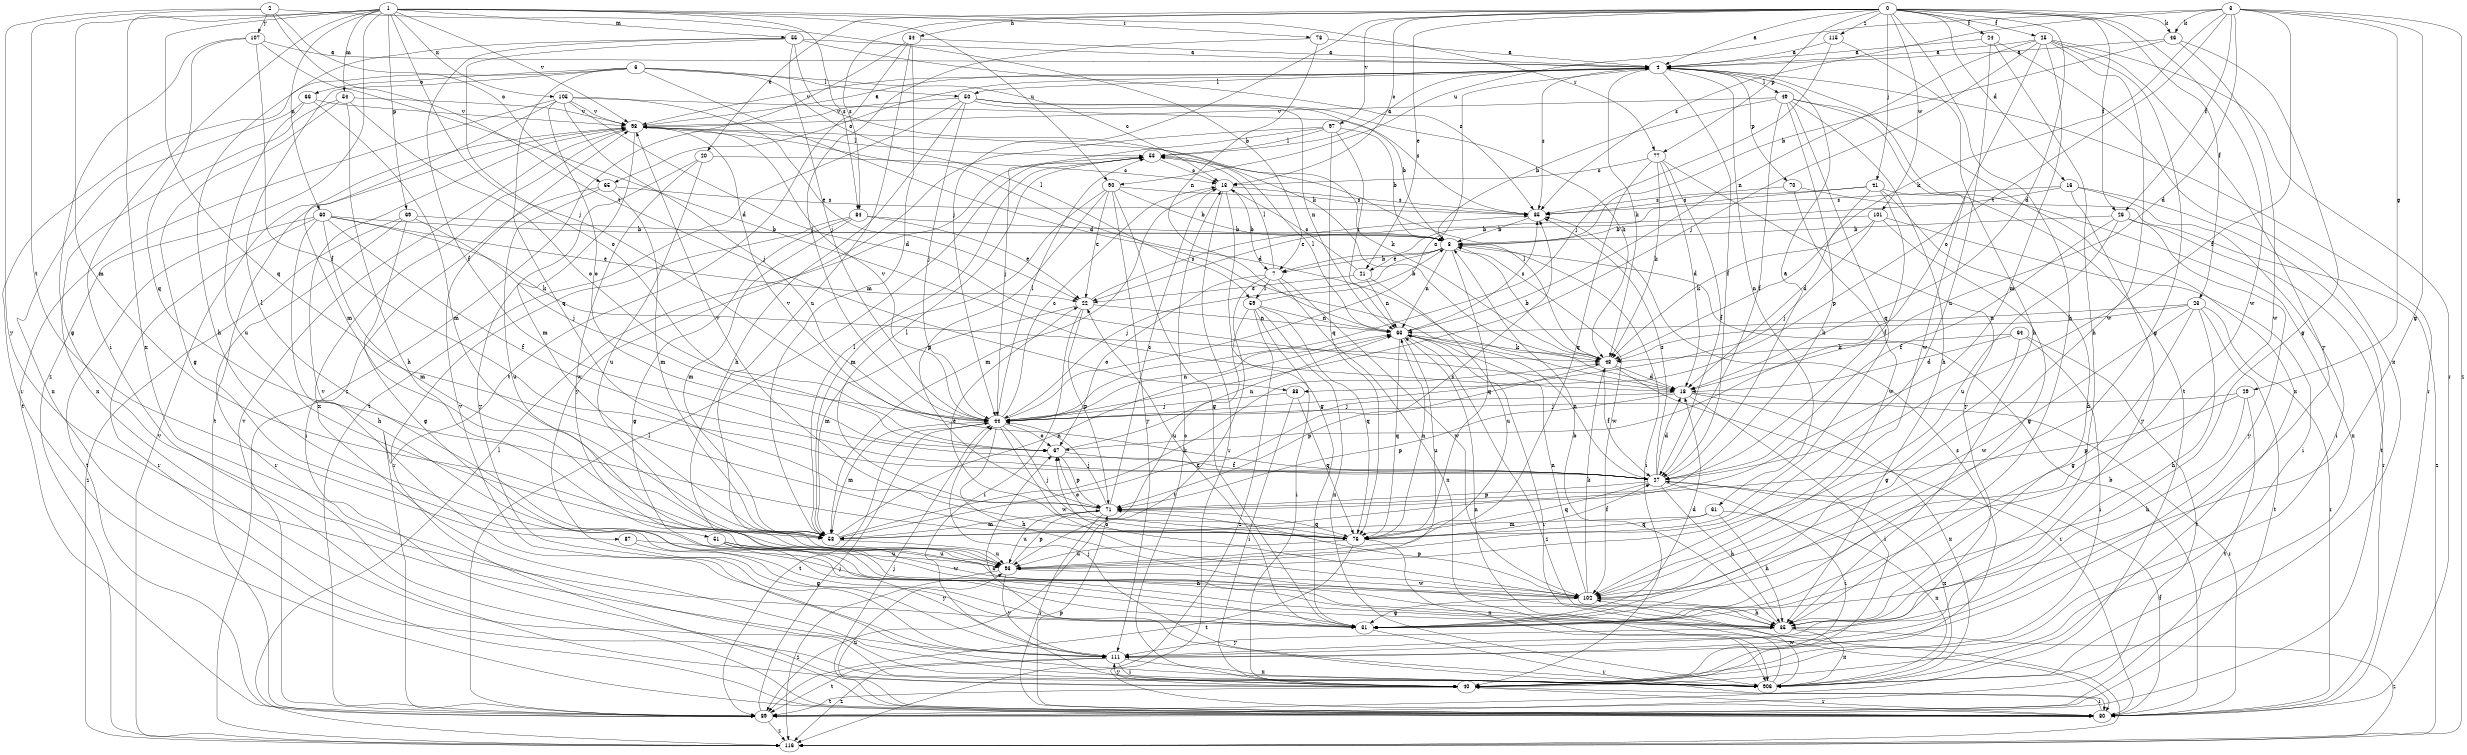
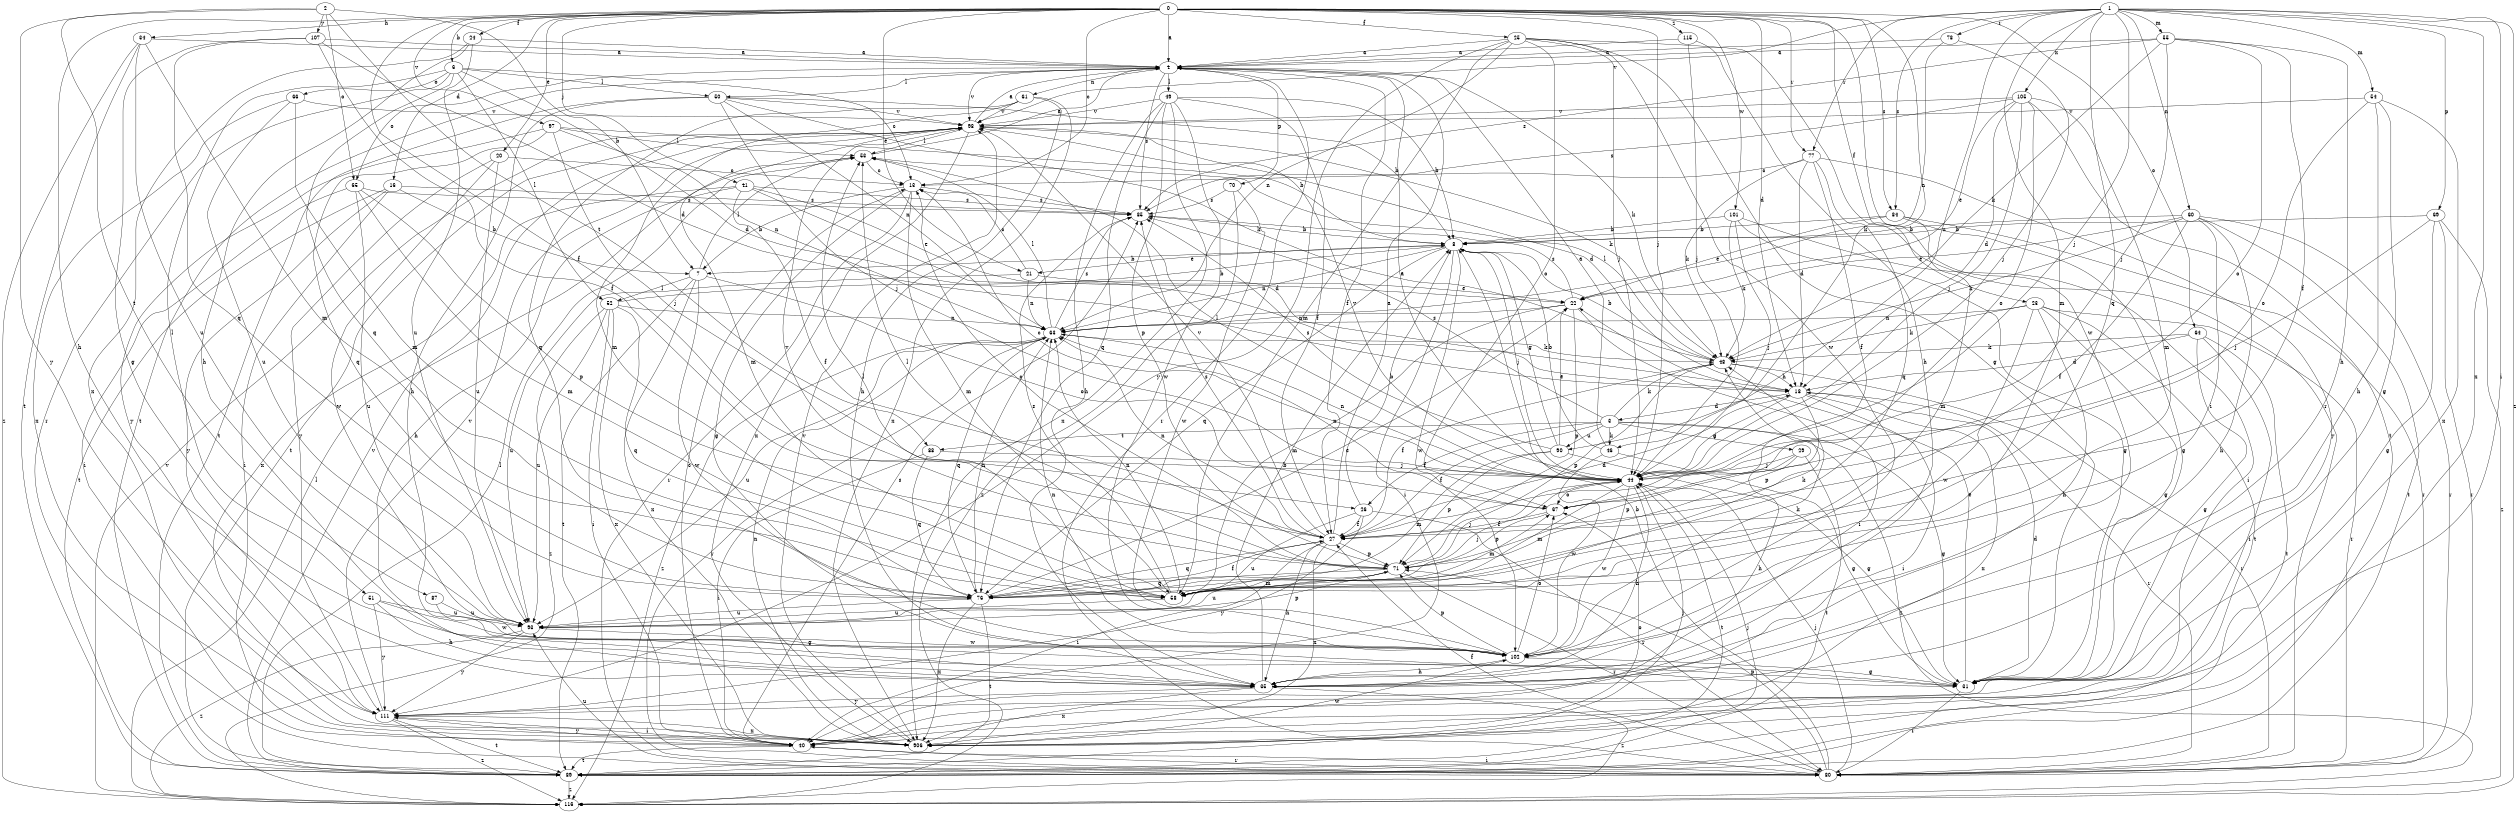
edge "0" -> "6": added, label "b"
edge "0" -> "64": added, label "o"
edge "0" -> "77": label "p" -> "r"
edge "61" -> "98": added, label "v"
edge "90" -> "8": label "b" -> "g"
edge "97" -> "63": label "r" -> "n"
edge "3" -> "18": reversed
node "59": label "59" -> "52"
edge "60" -> "58": label "m" -> "i"
edge "48" -> "18": label "d" -> "h"
edge "90" -> "111": removed, label "y"
edge "65" -> "71": added, label "p"
edge "76" -> "67": label "o" -> "m"
edge "44" -> "76": reversed
